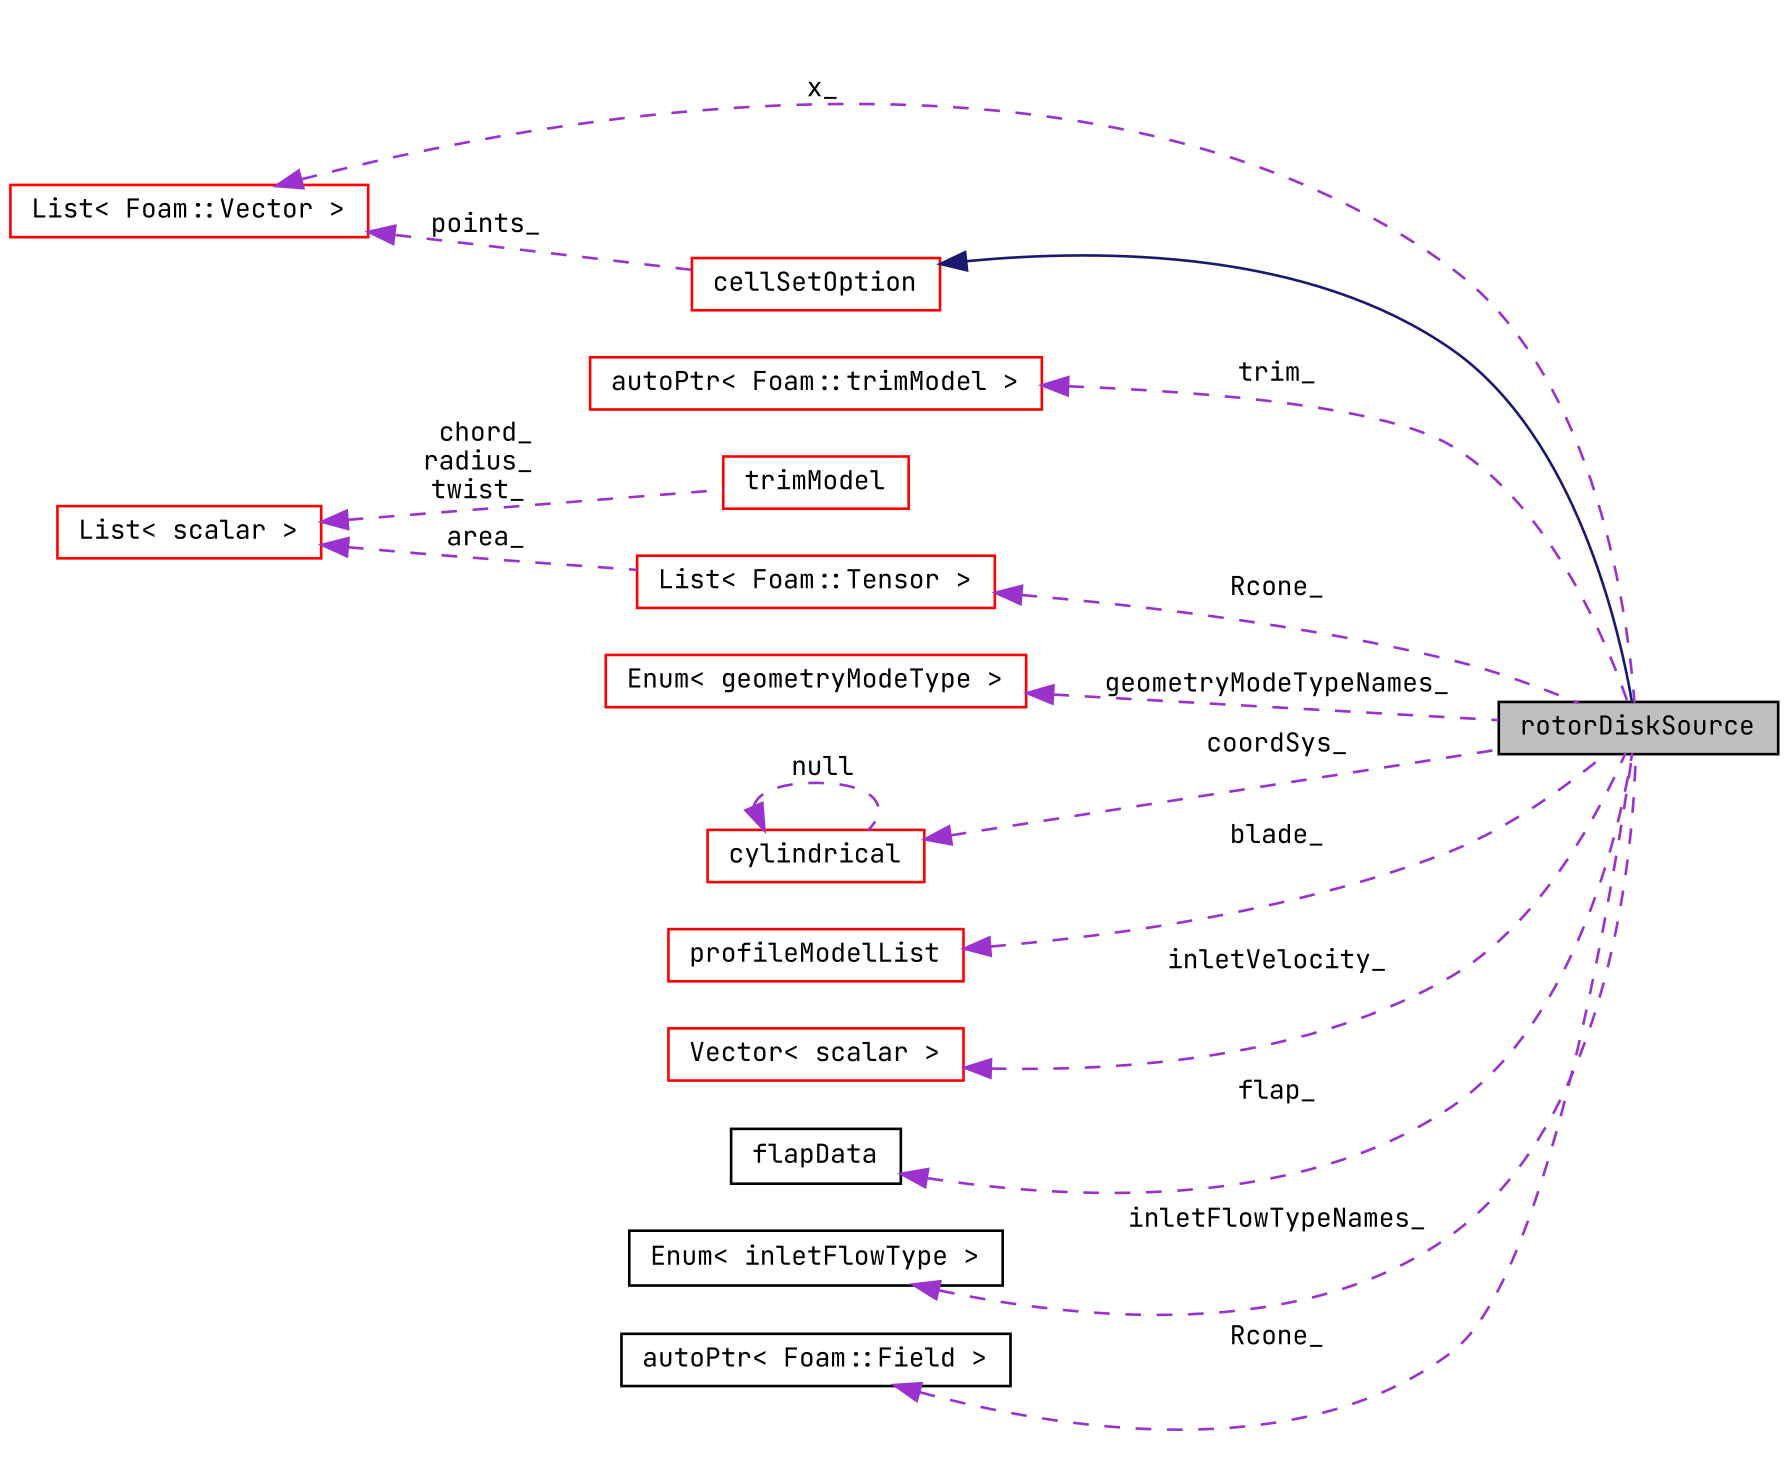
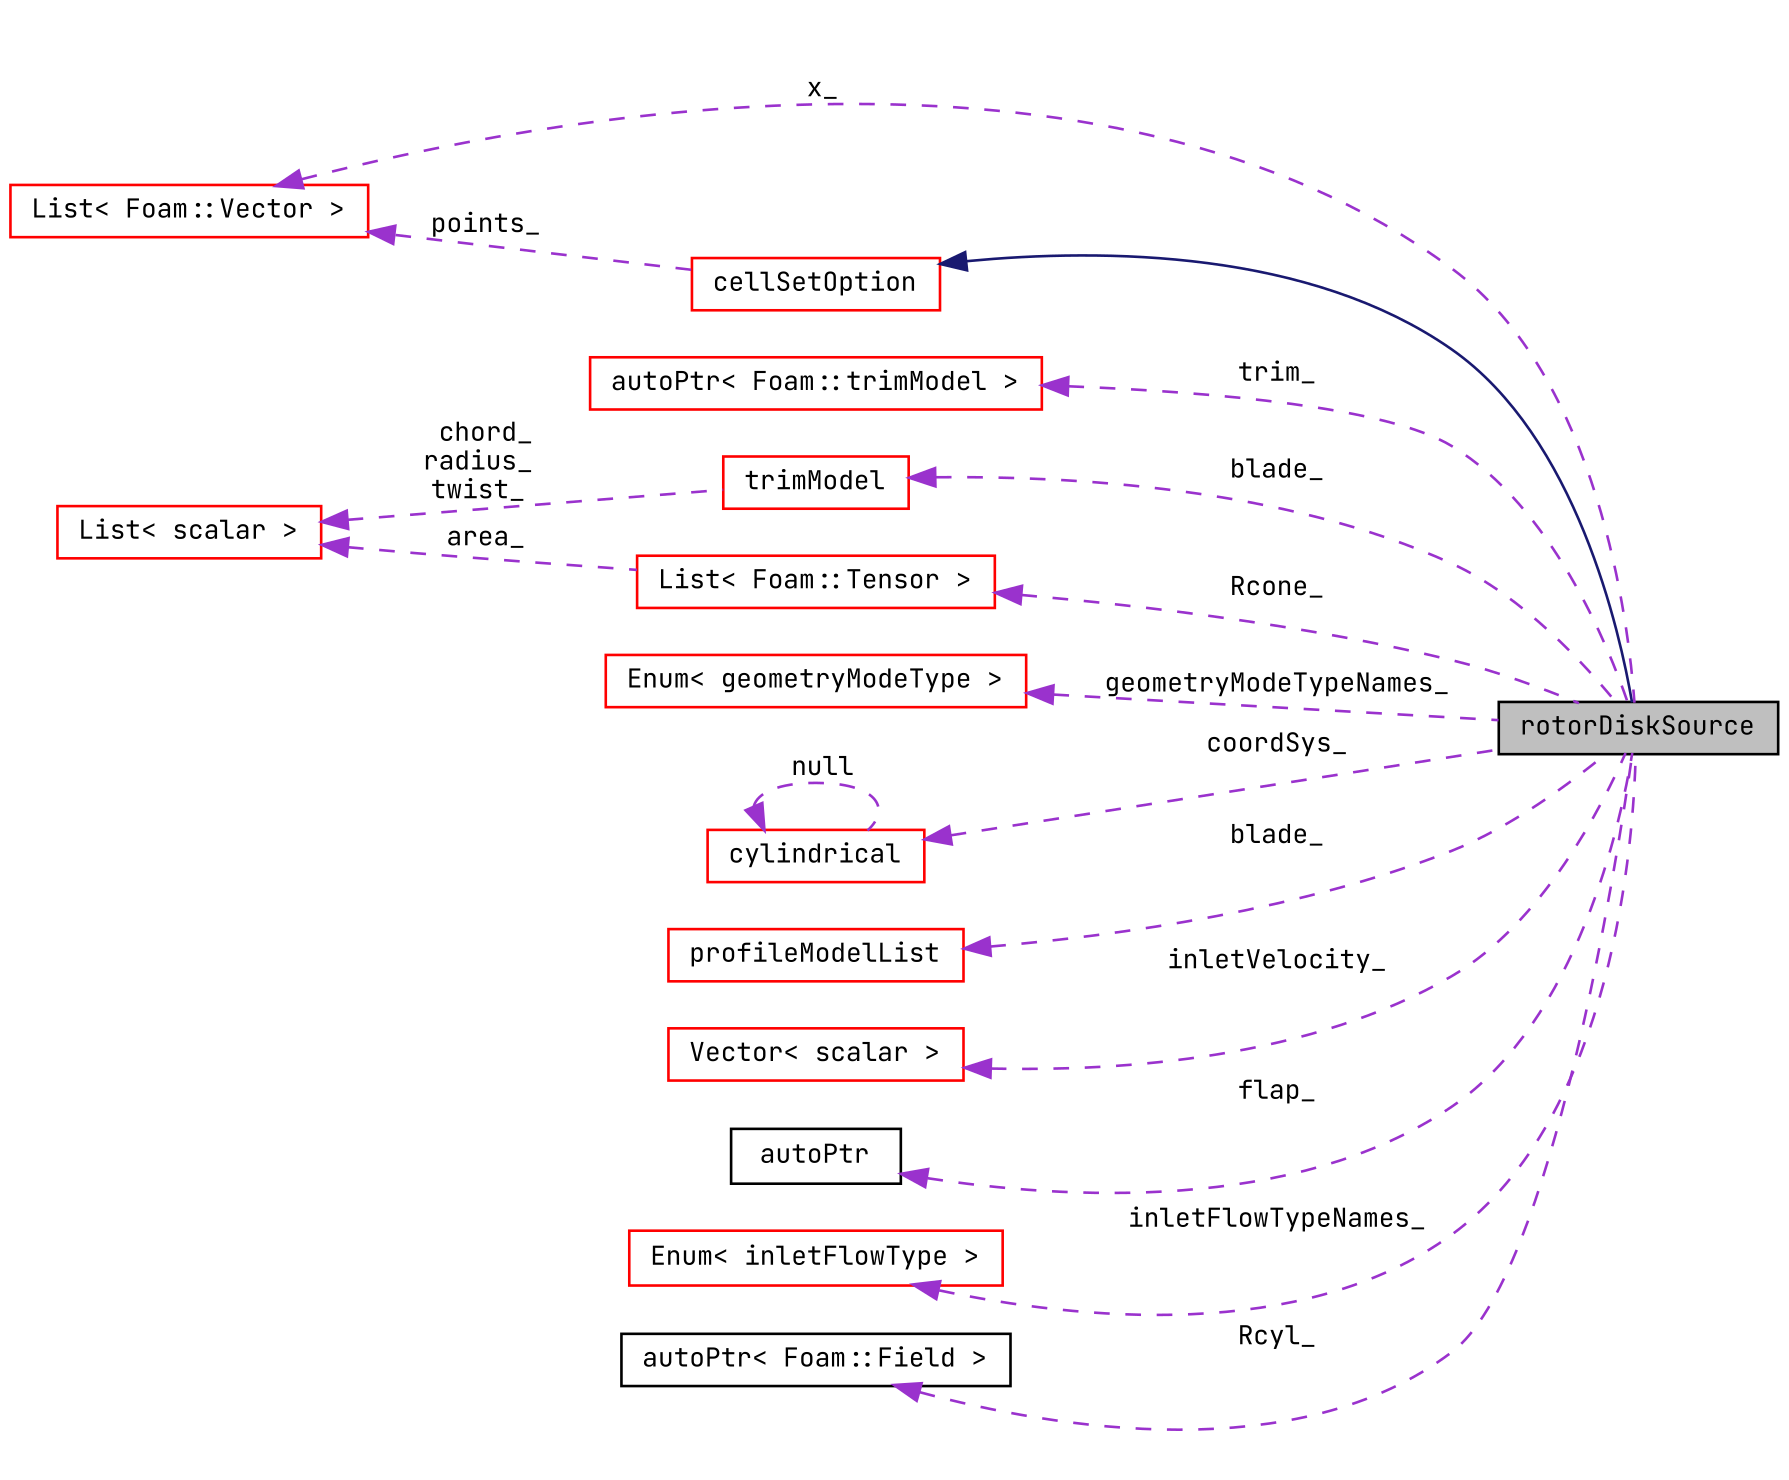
edge "rotorDiskSource" -> "trimModel": added, label "blade_"
node "flapData": label "flapData" -> "autoPtr"
node "Enum< inletFlowType >": color black -> red
edge "rotorDiskSource" -> "autoPtr< Foam::Field >": label " Rcone_" -> " Rcyl_"
